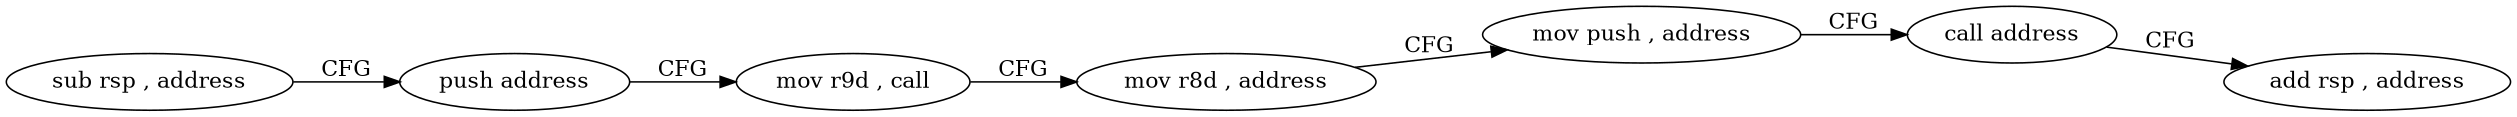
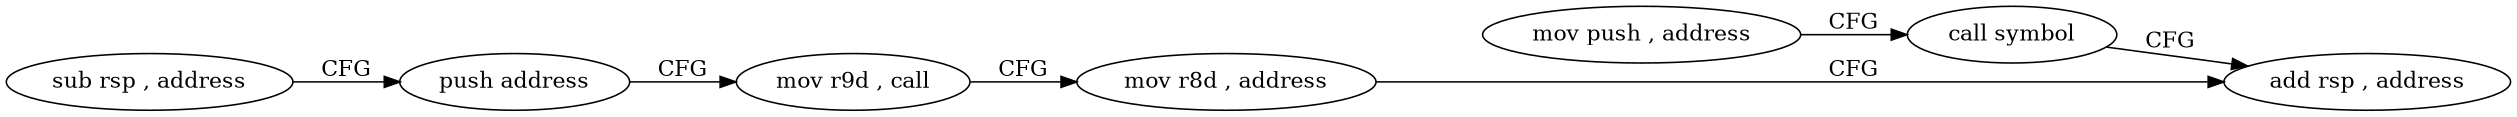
node "call address": label "call address" -> "call symbol"
edge "mov r8d , address" -> "mov push , address": now "mov r8d , address" -> "add rsp , address"
